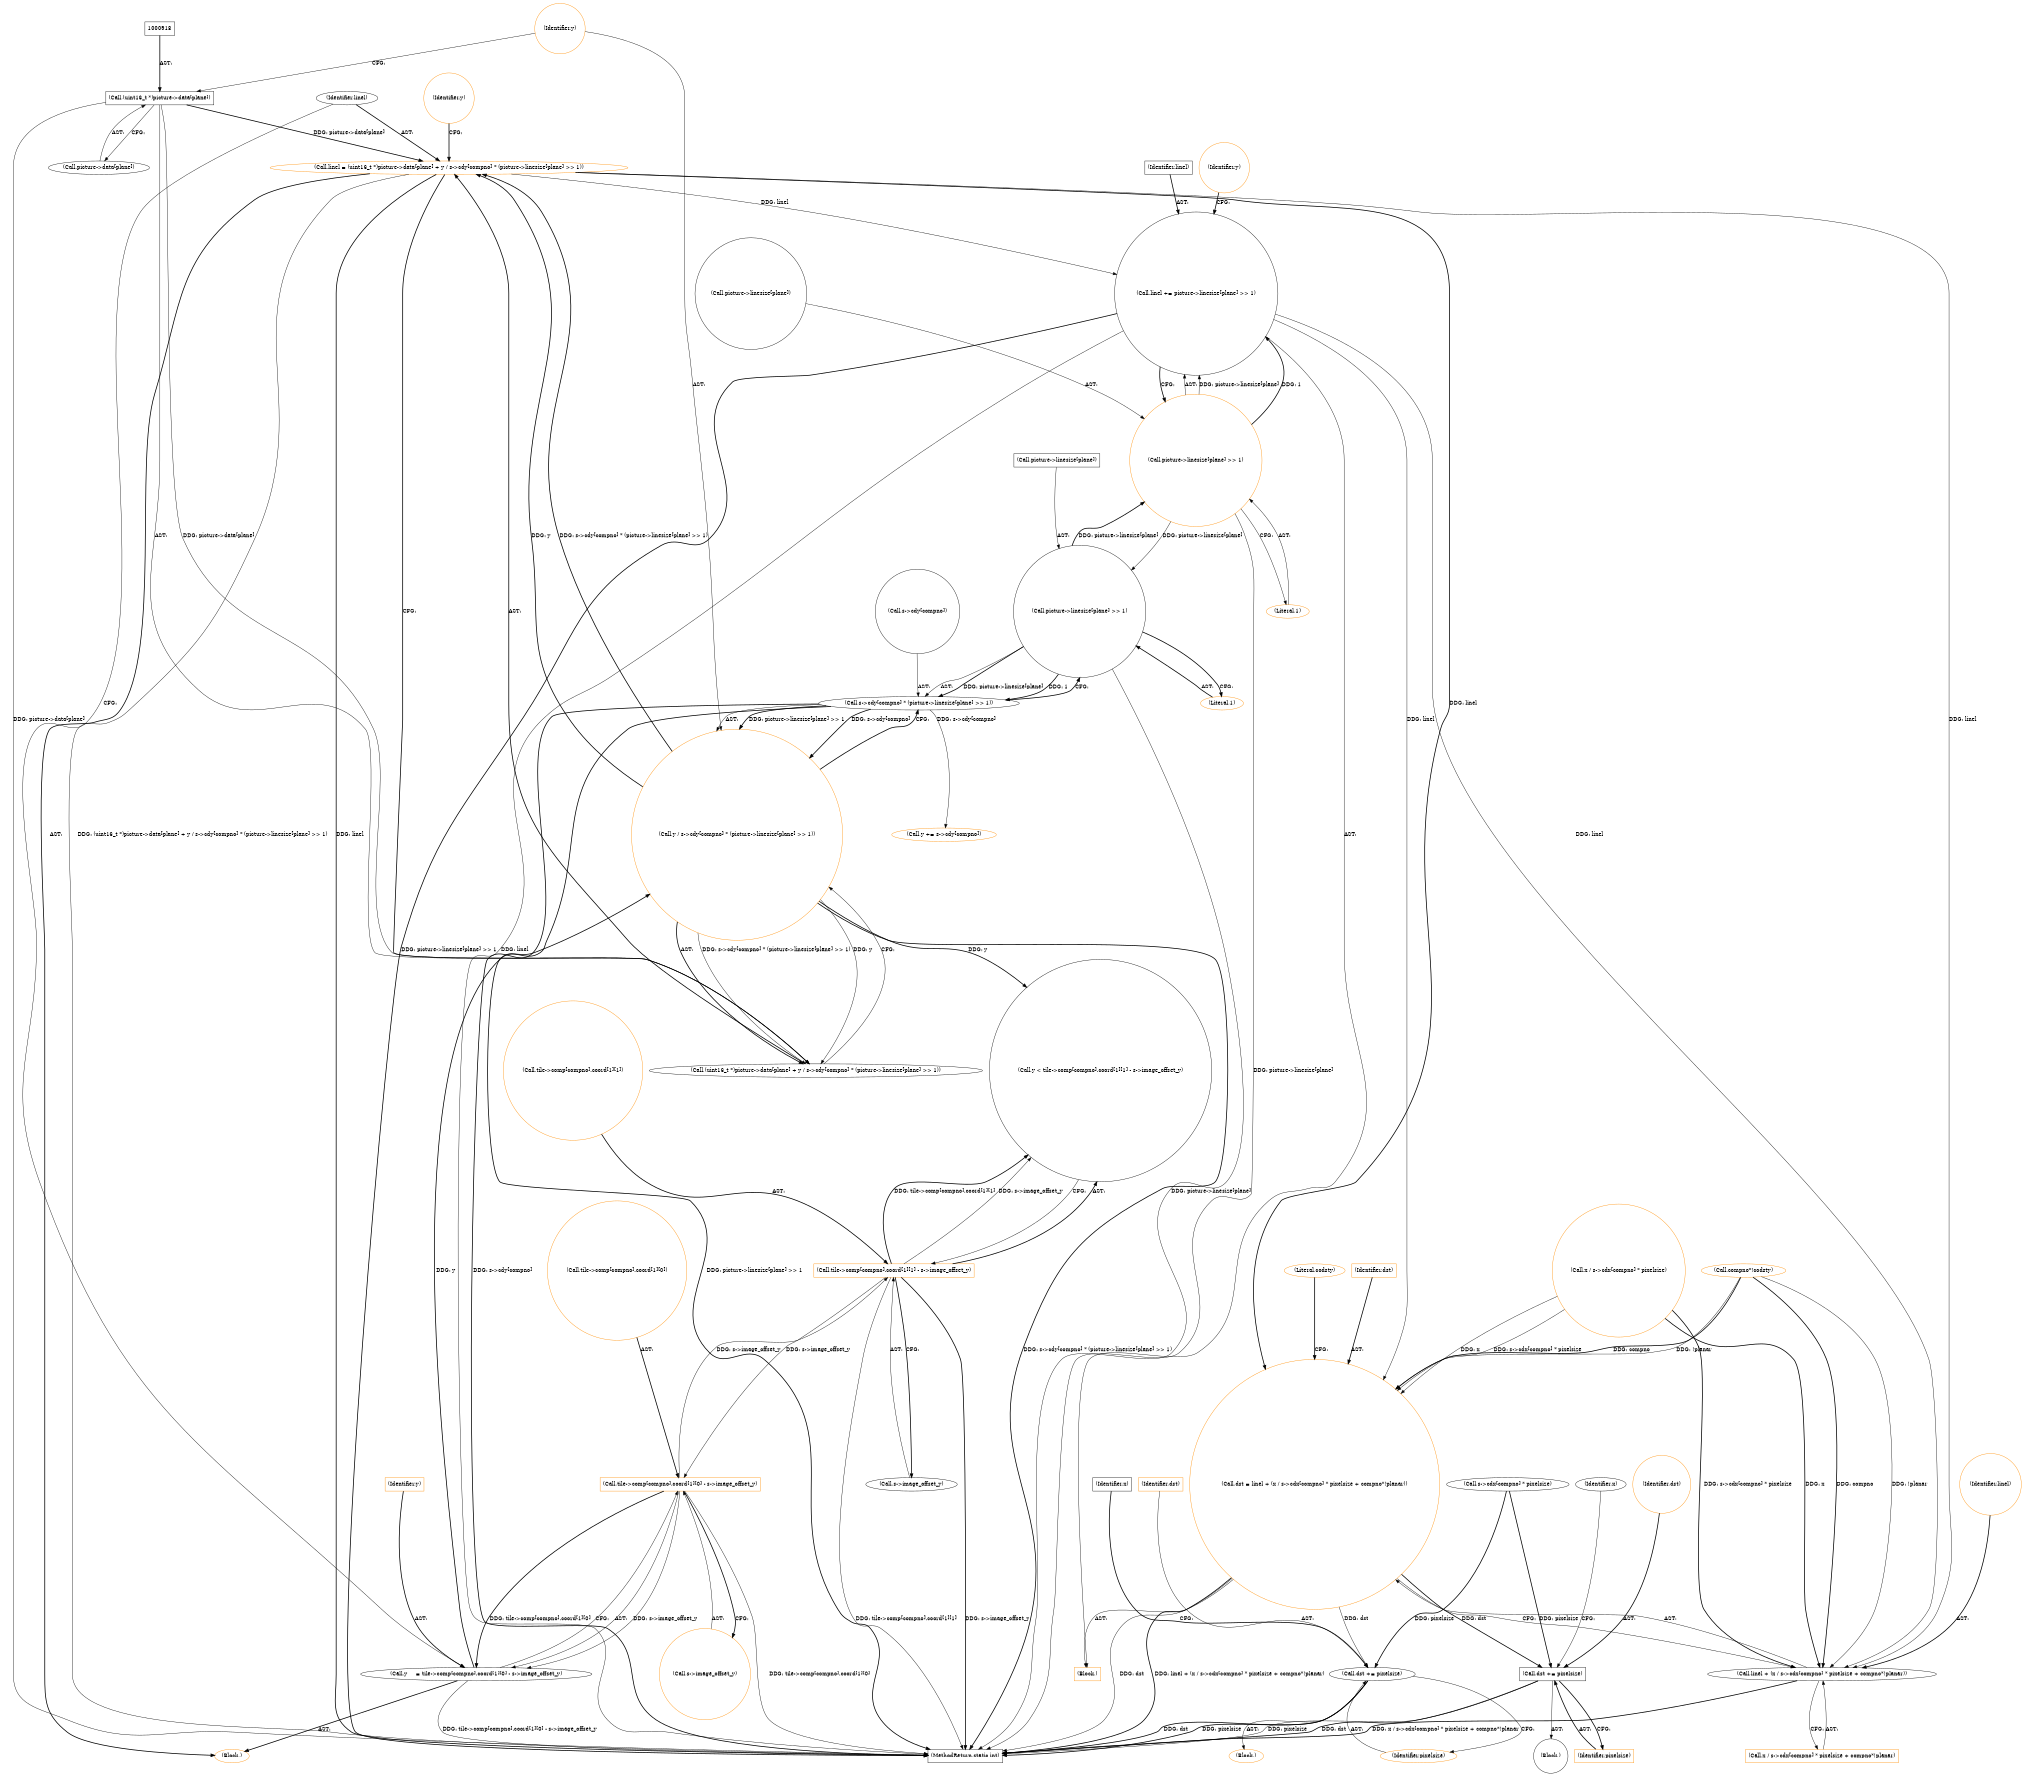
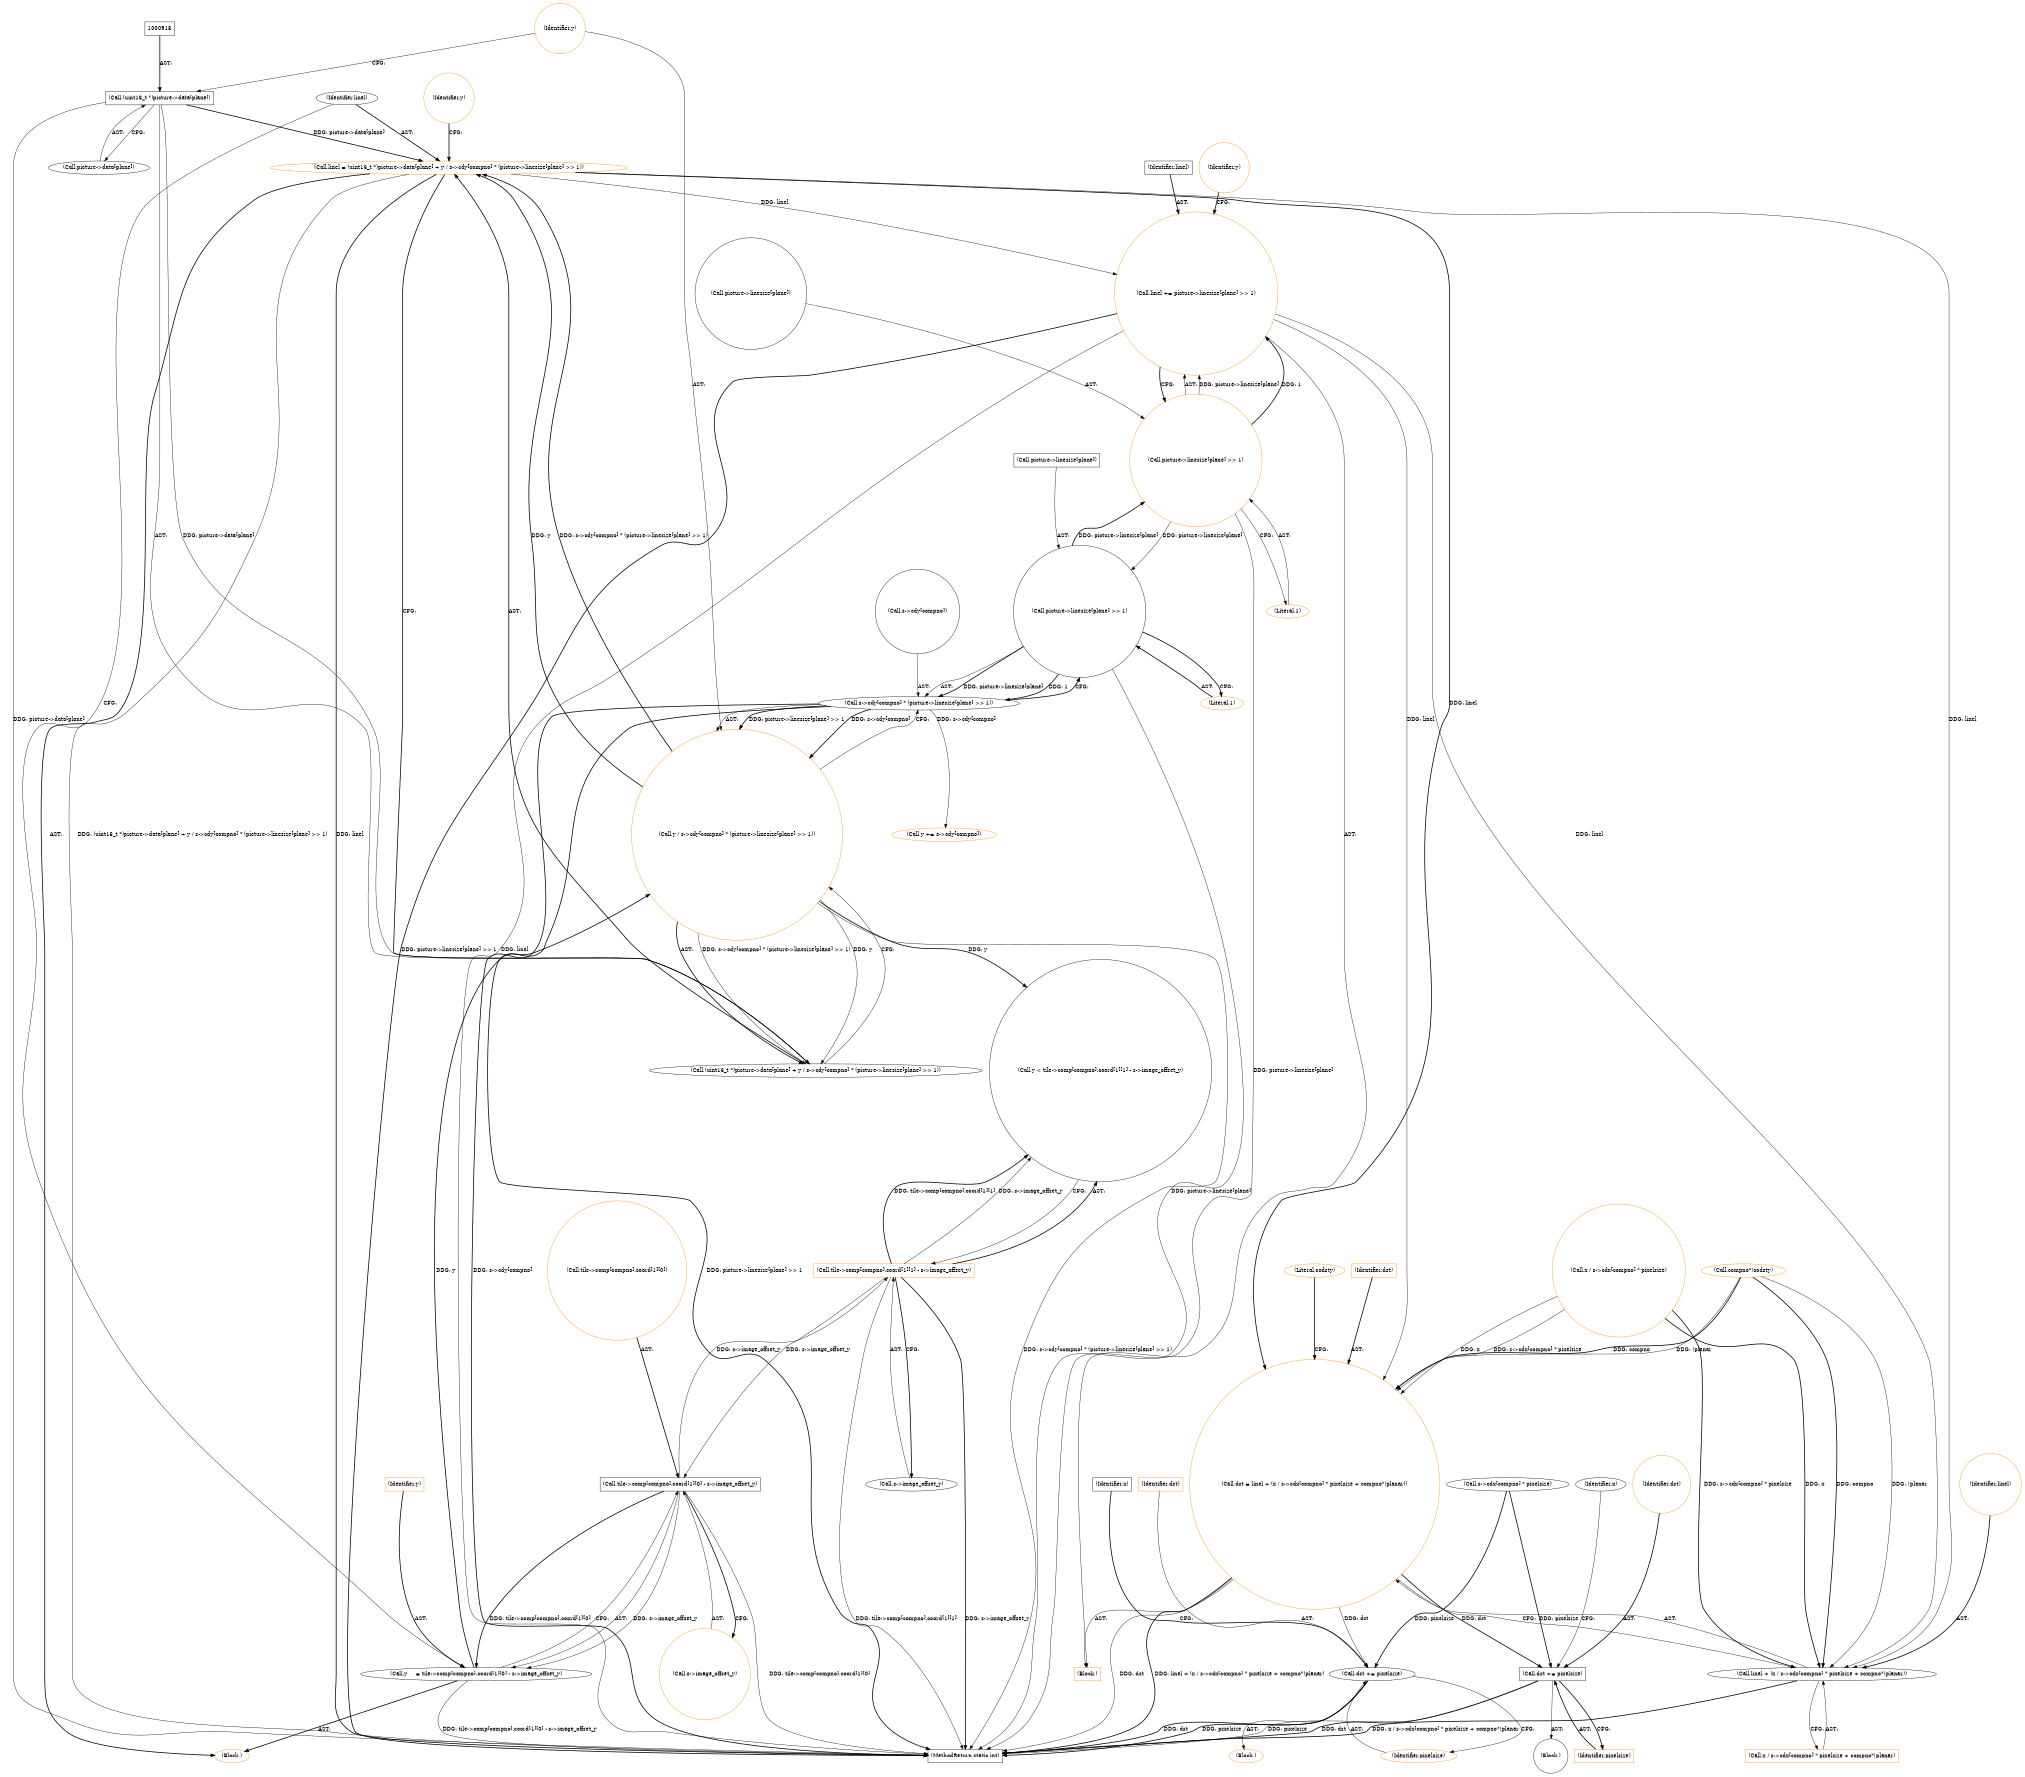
node "(Call,linel += picture->linesize[plane] >> 1)": color black -> darkorange
edge "(Call,y / s->cdy[compno] * (picture->linesize[plane] >> 1))" -> "(Call,s->cdy[compno] * (picture->linesize[plane] >> 1))": style bold -> solid
node "(Call,tile->comp[compno].coord[1][1])": removed
edge "(Call,y / s->cdy[compno] * (picture->linesize[plane] >> 1))" -> "(MethodReturn,static int)": style bold -> solid
node "(Call,tile->comp[compno].coord[1][0] - s->image_offset_y)": color darkorange -> black
